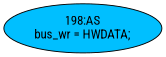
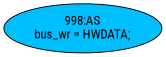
node "198:AS bus_wr = HWDATA;": label "198:AS bus_wr = HWDATA;" -> "998:AS bus_wr = HWDATA;"
